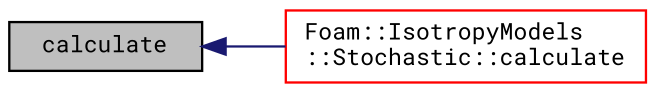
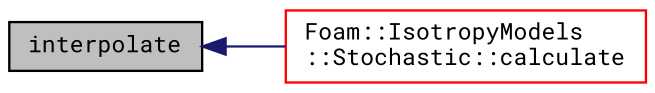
node "calculate": label "calculate" -> "interpolate"
